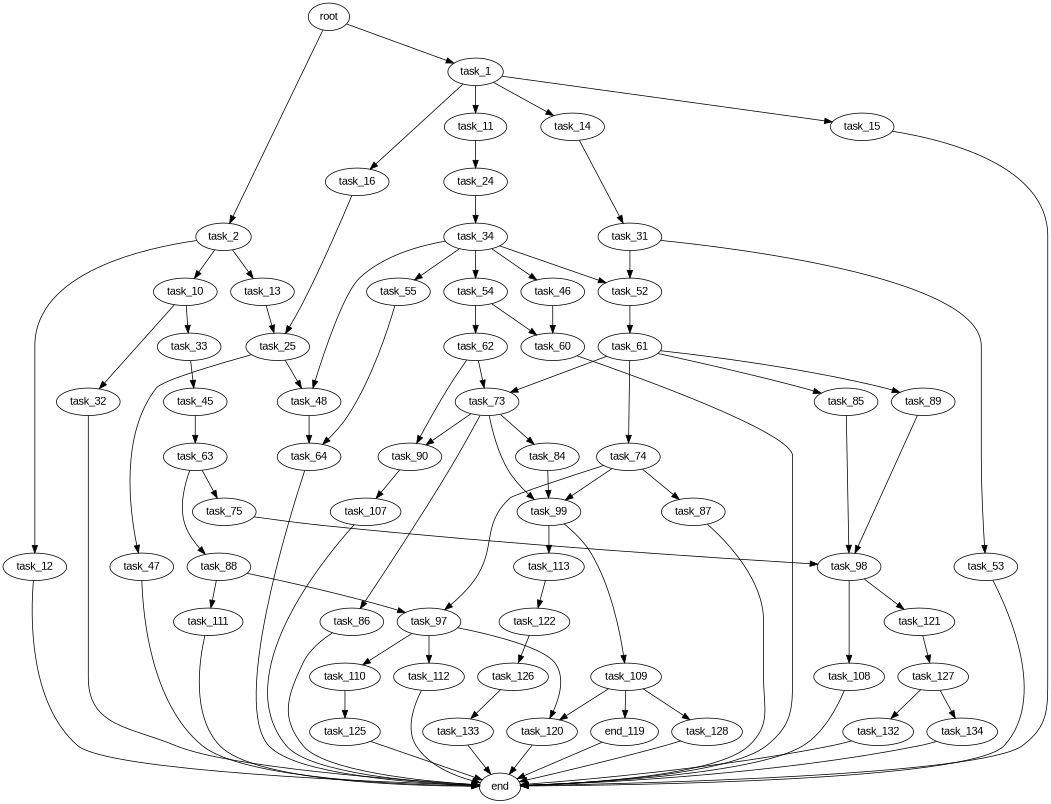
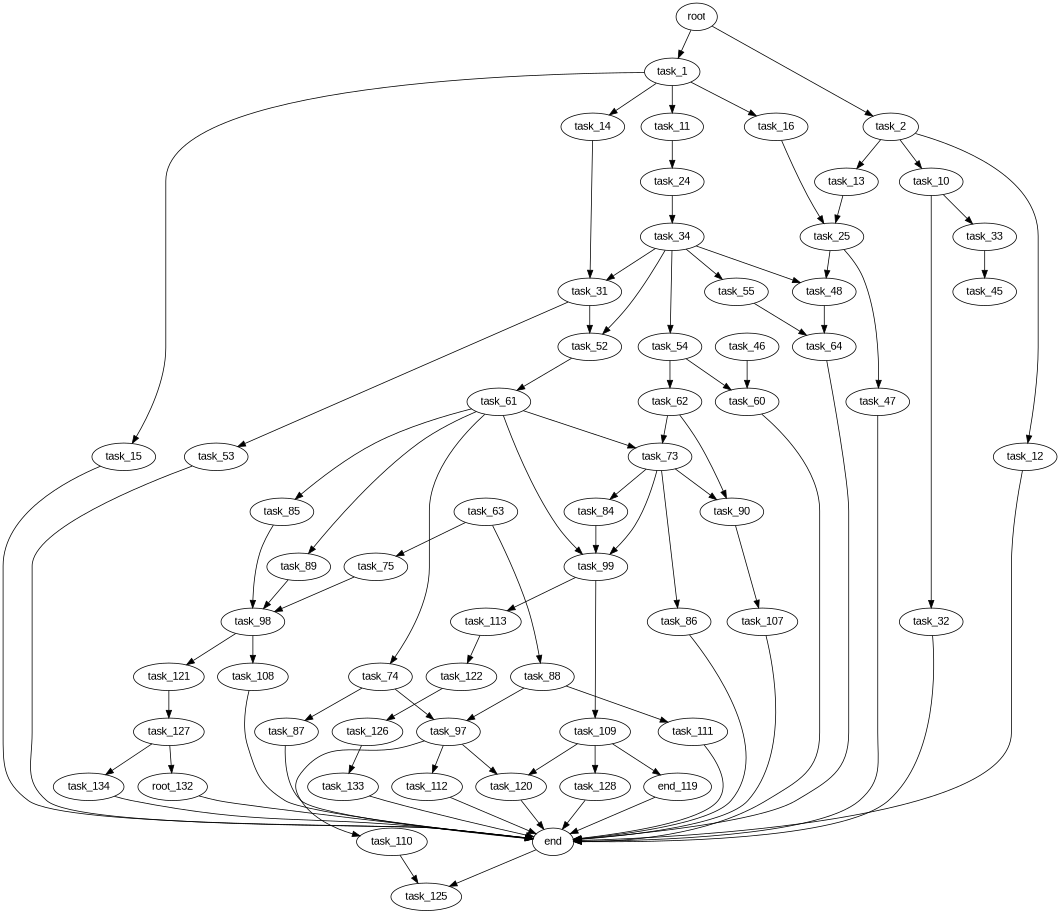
edge "task_34" -> "task_46": now "task_34" -> "task_31"
edge "task_45" -> "task_63": removed
edge "task_74" -> "task_99": now "task_61" -> "task_99"
node "task_132": label "task_132" -> "root_132"
edge "task_125" -> "end": reversed
